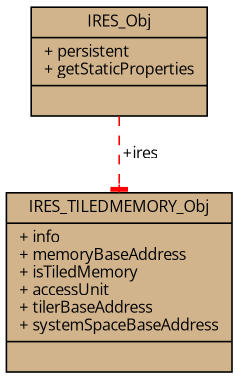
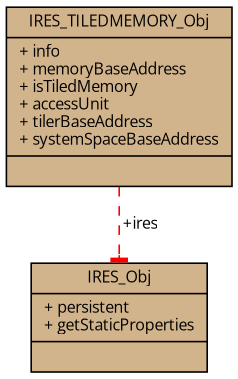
edge "IRES_Obj" -> "IRES_TILEDMEMORY_Obj": reversed
